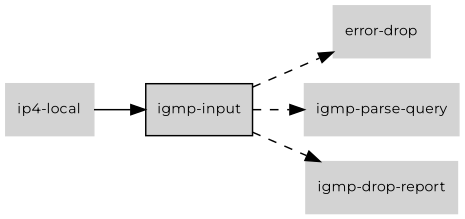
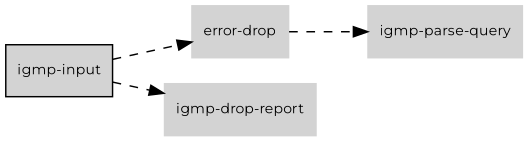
node "ip4-local": removed
edge "igmp-input" -> "igmp-parse-query": now "error-drop" -> "igmp-parse-query"
